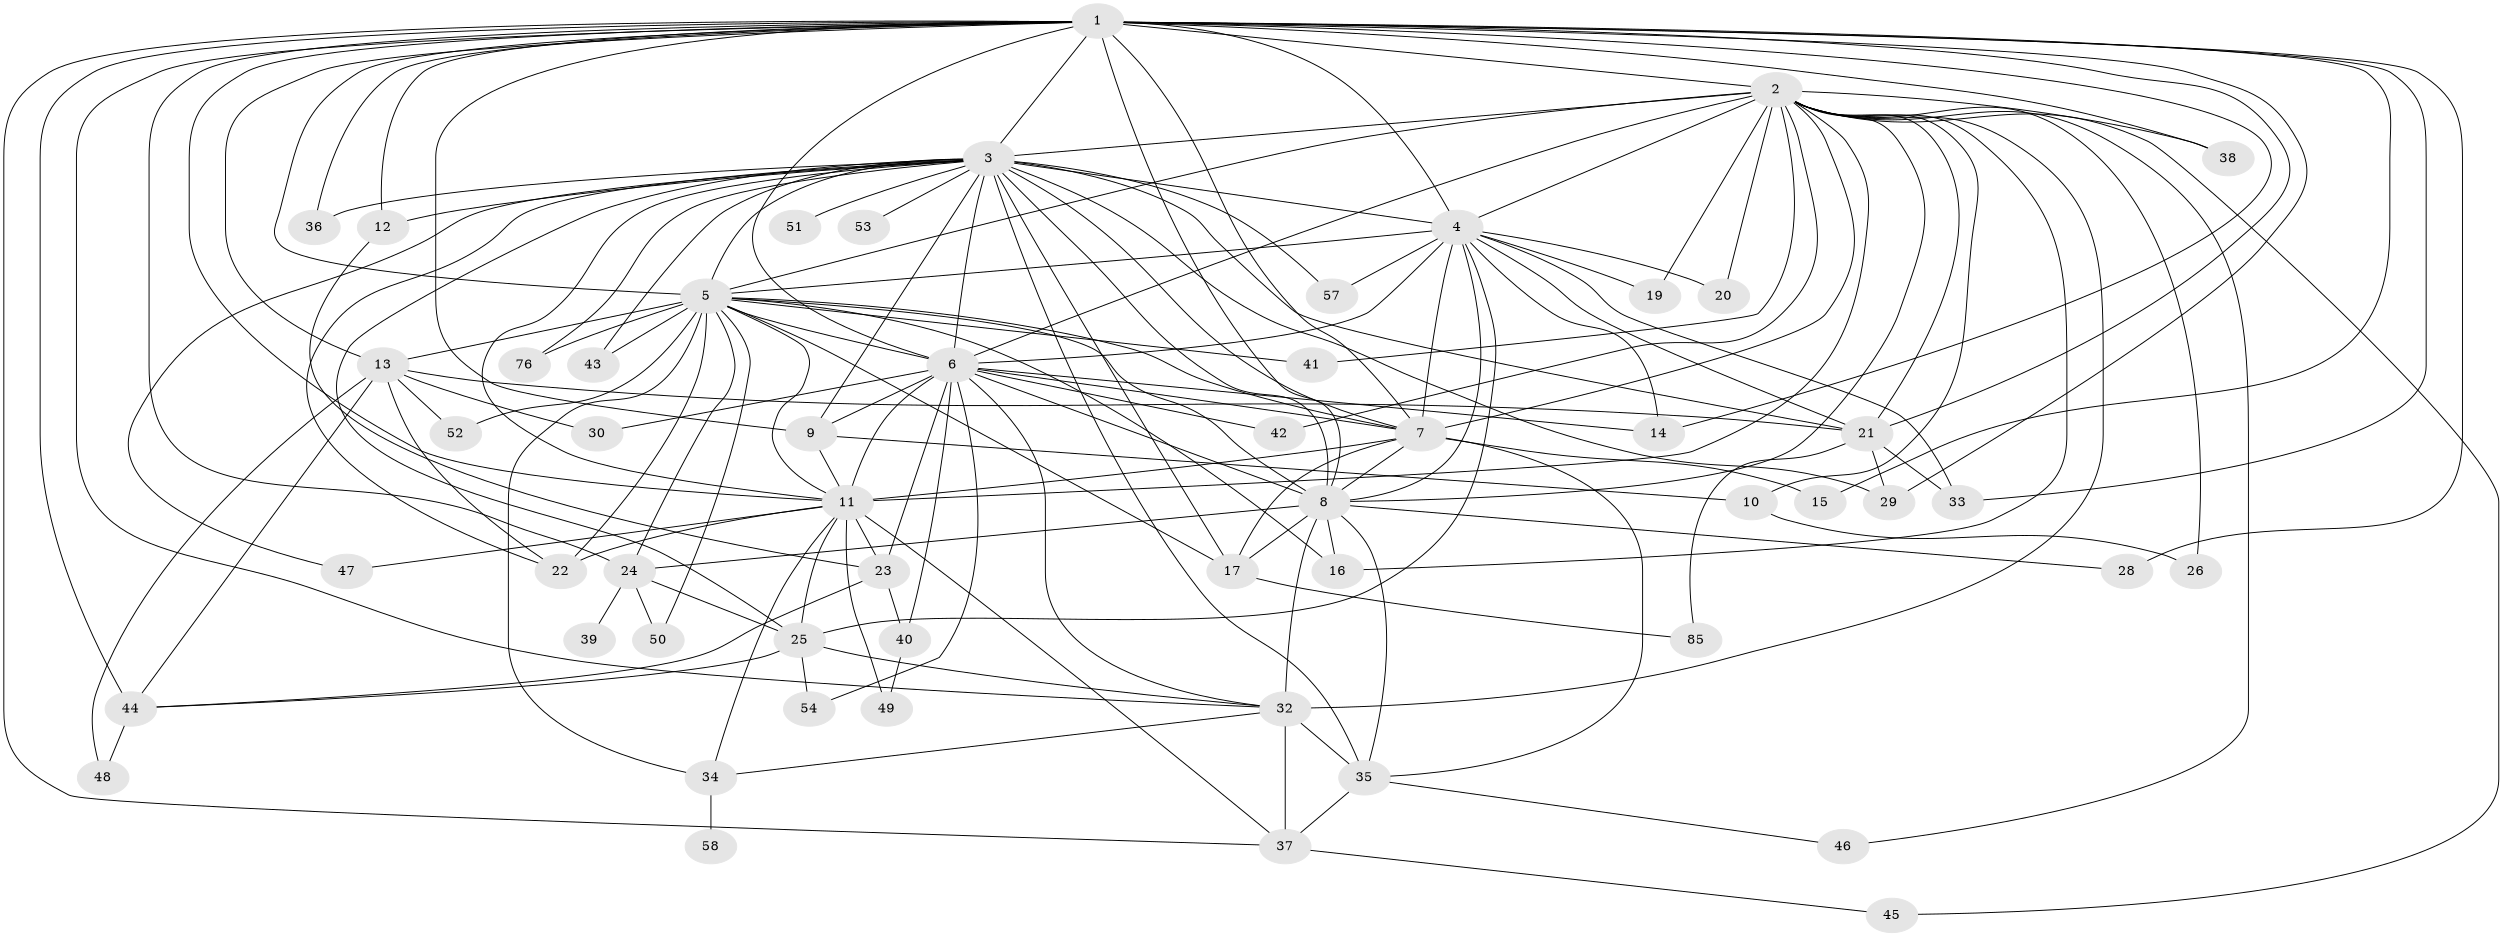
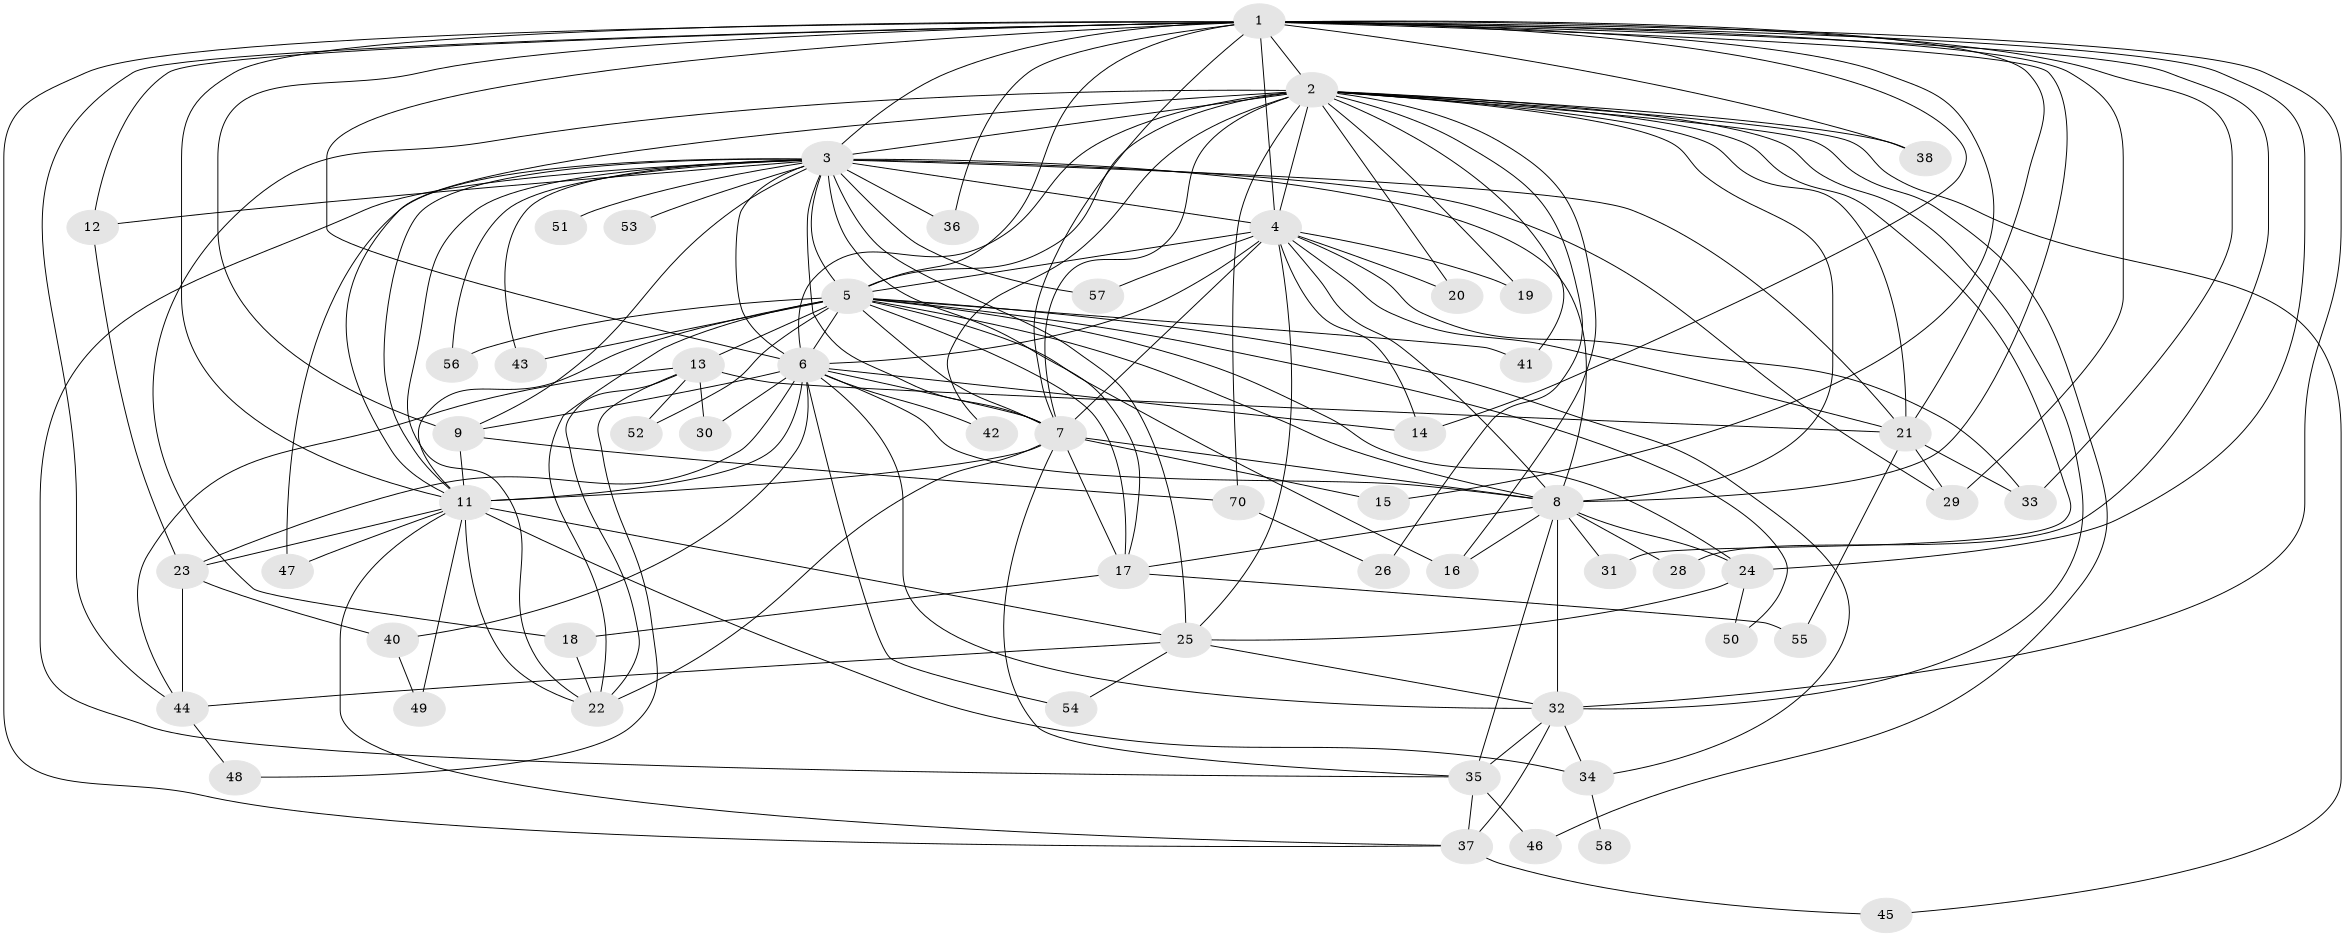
edge "1" -- "13": removed
node "76": label "76" -> "56"
node "10": label "10" -> "70"
edge "7" -- "22": added
node "31": added
node "18": added
node "39": removed
node "85": label "85" -> "55"
